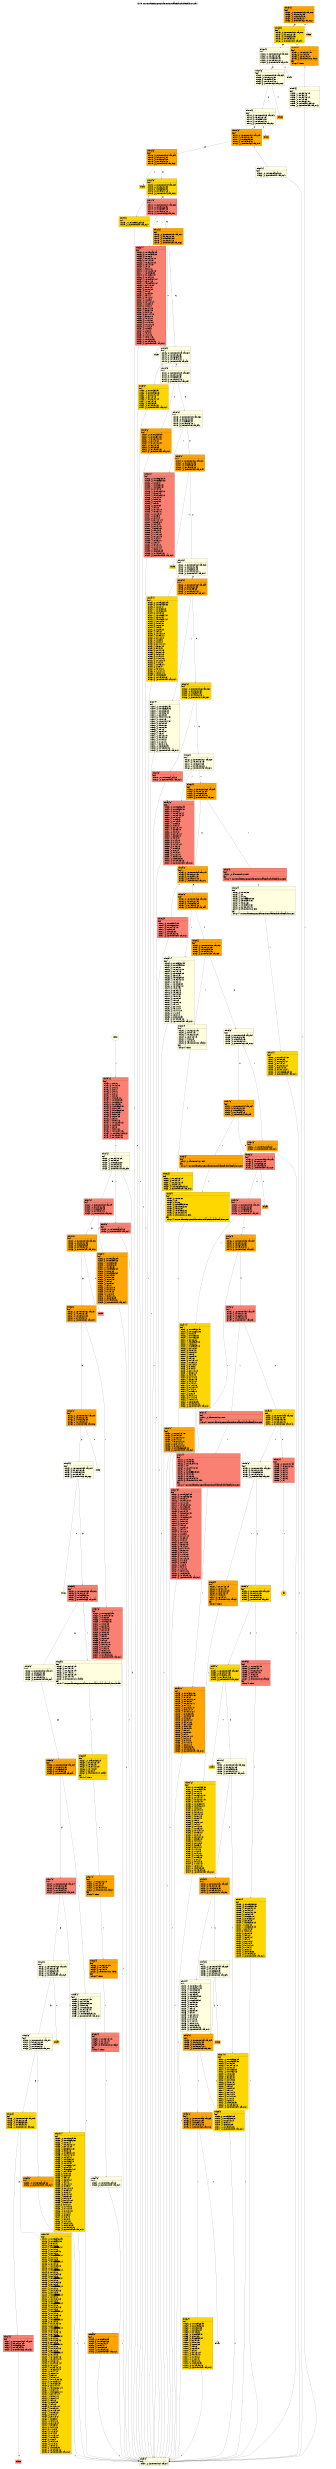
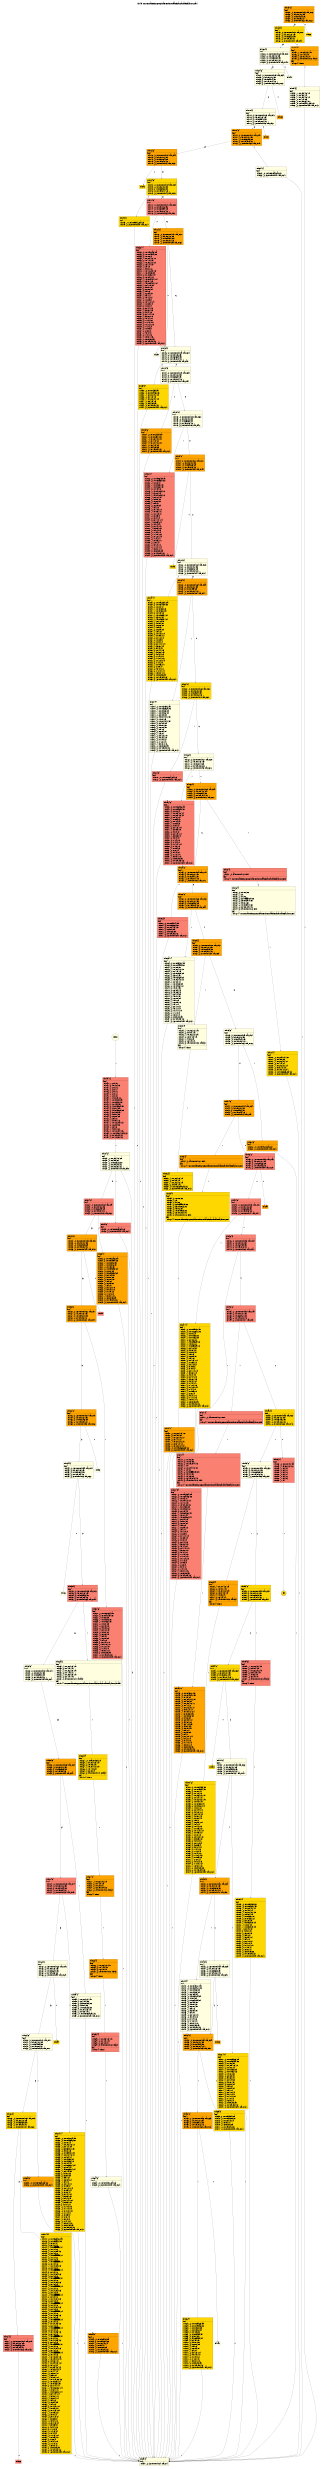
node "0x401968 [28]": fillcolor orange -> salmon
